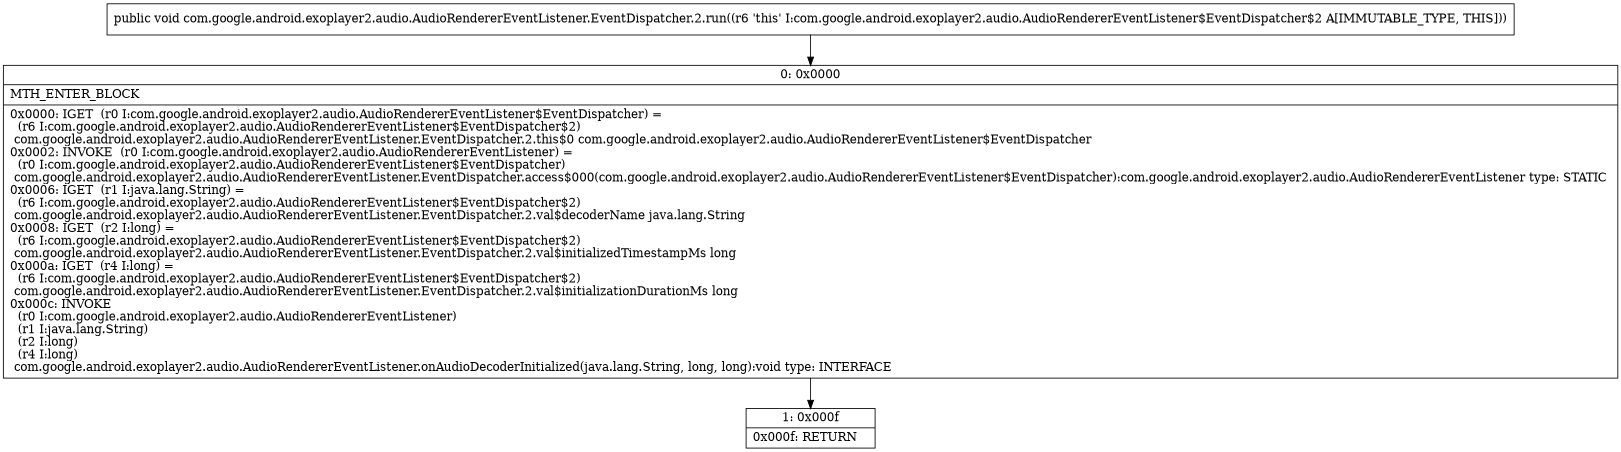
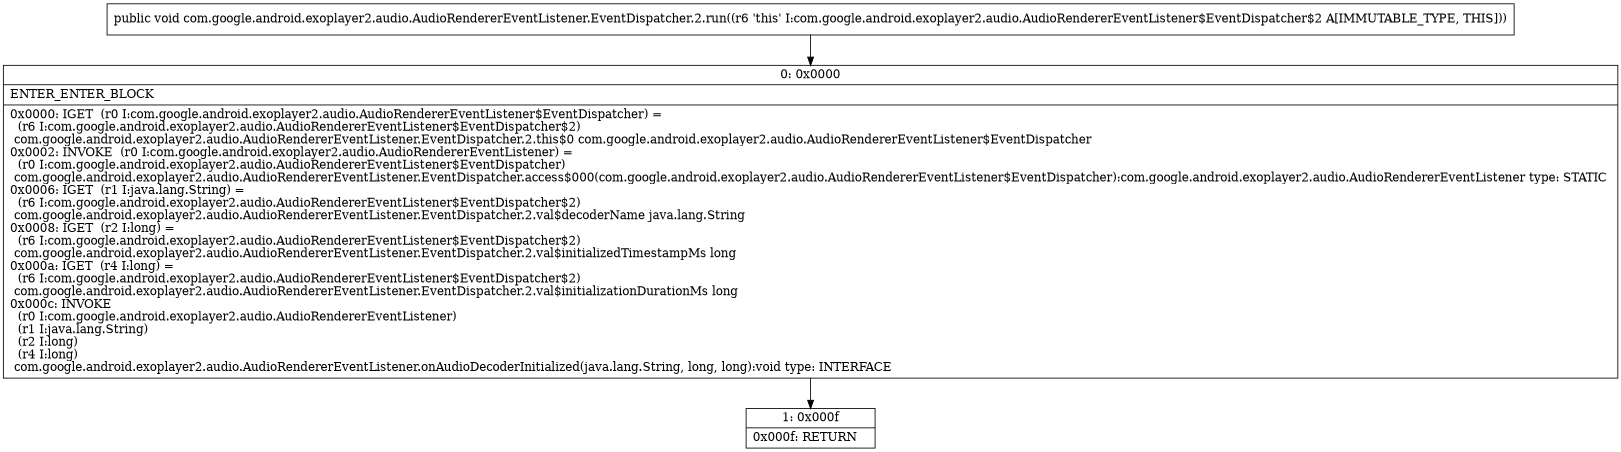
node "0: 0x0000": text "MTH_ENTER_BLOCK" -> "ENTER_ENTER_BLOCK"
